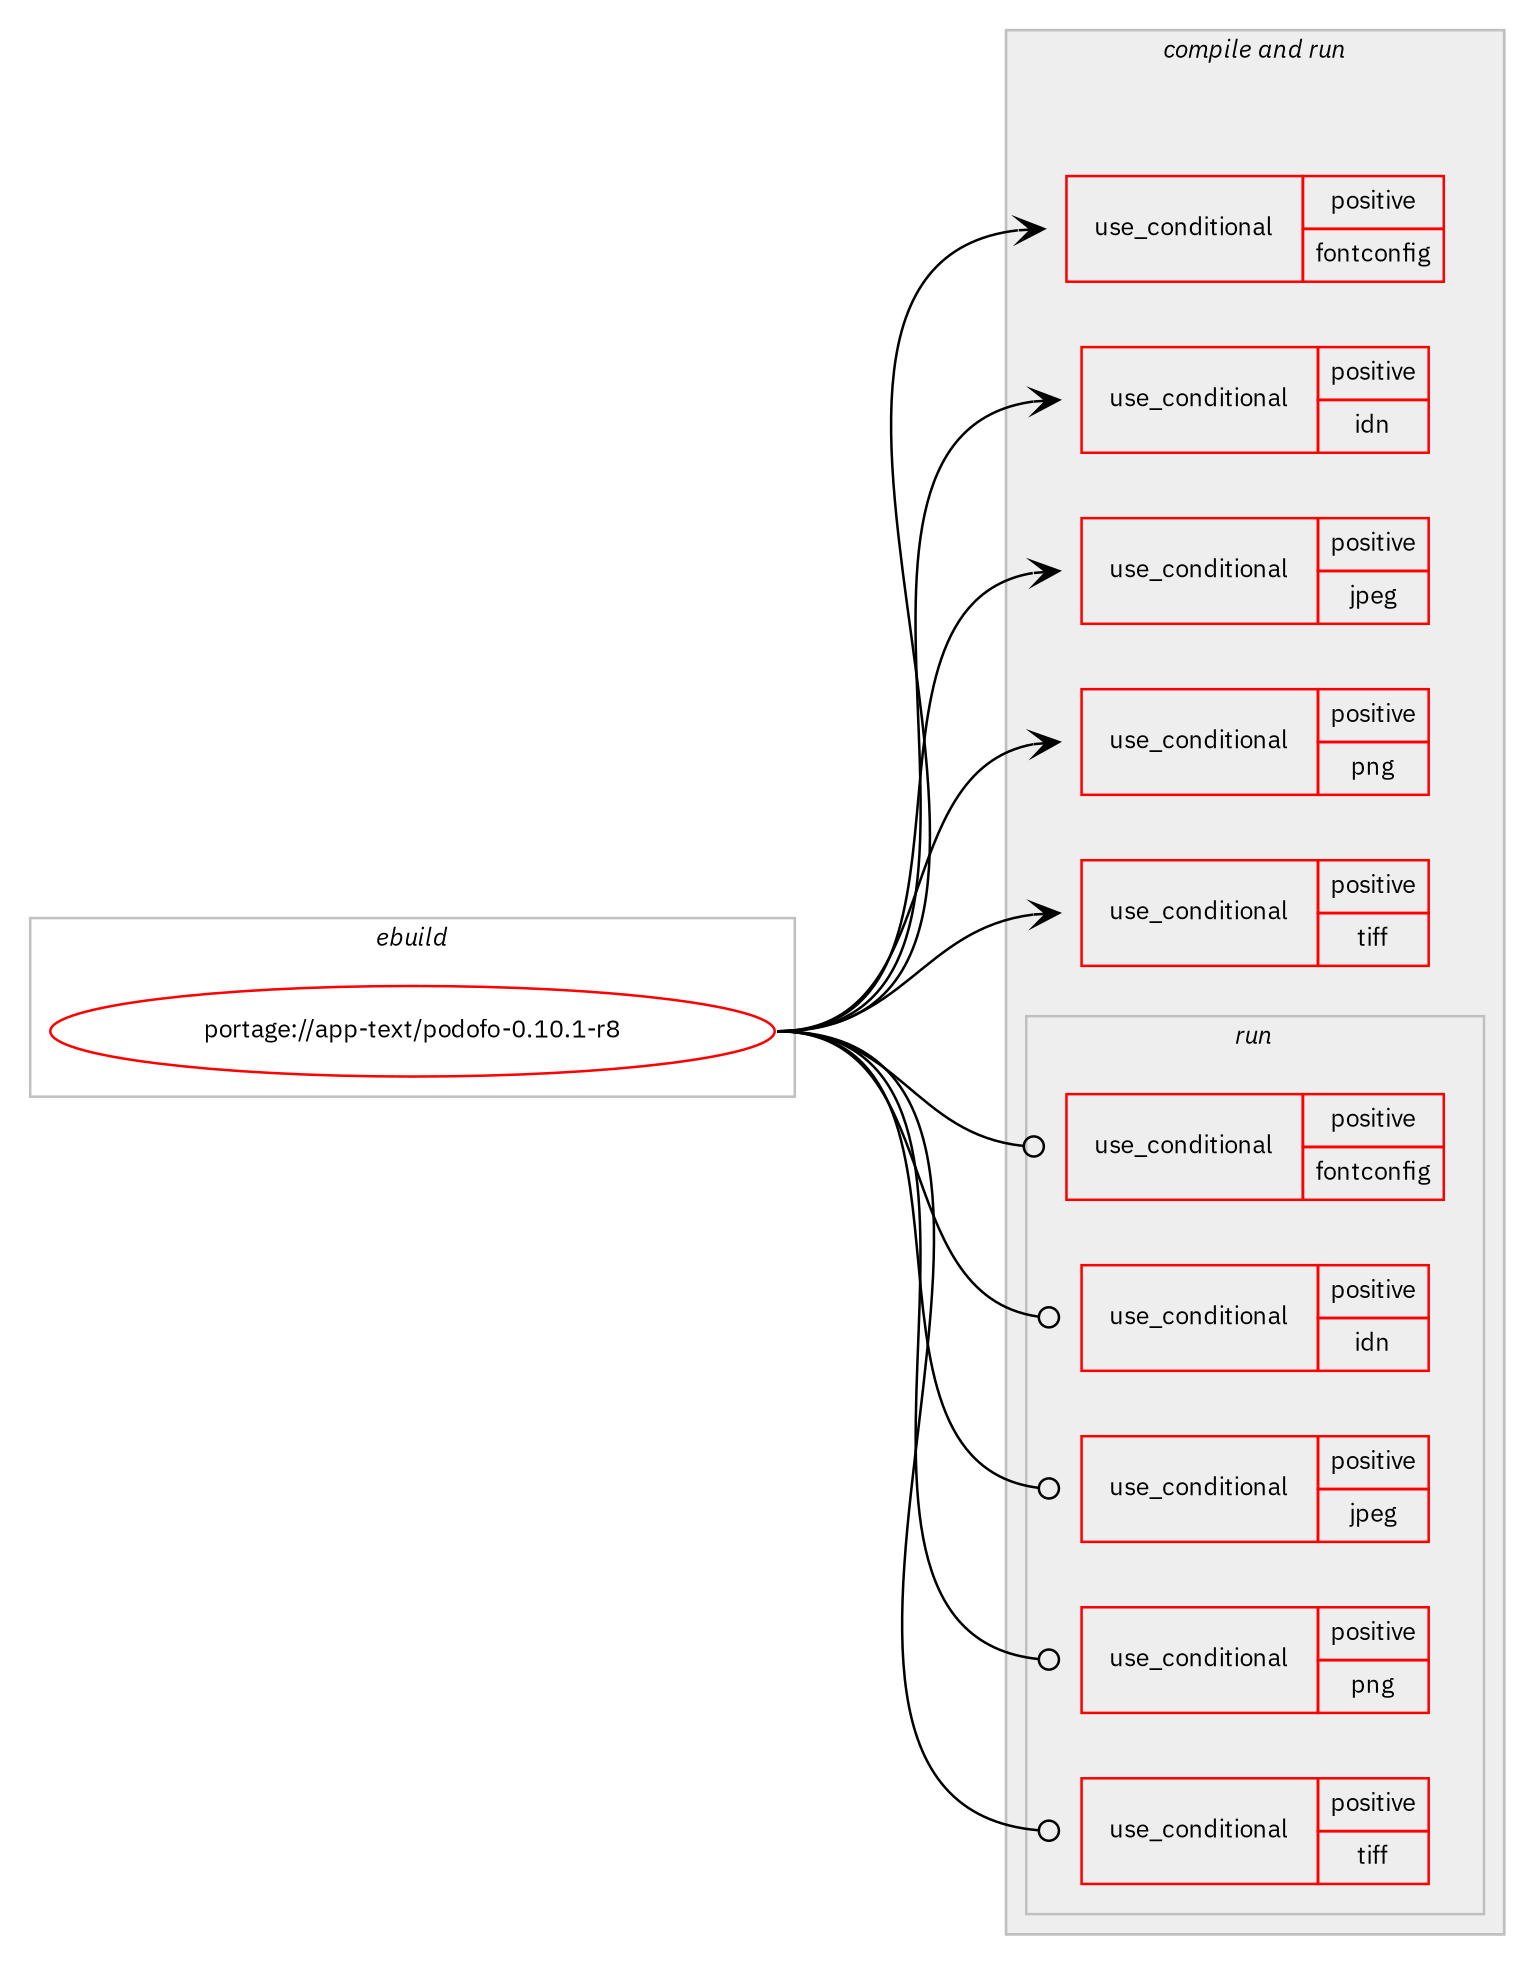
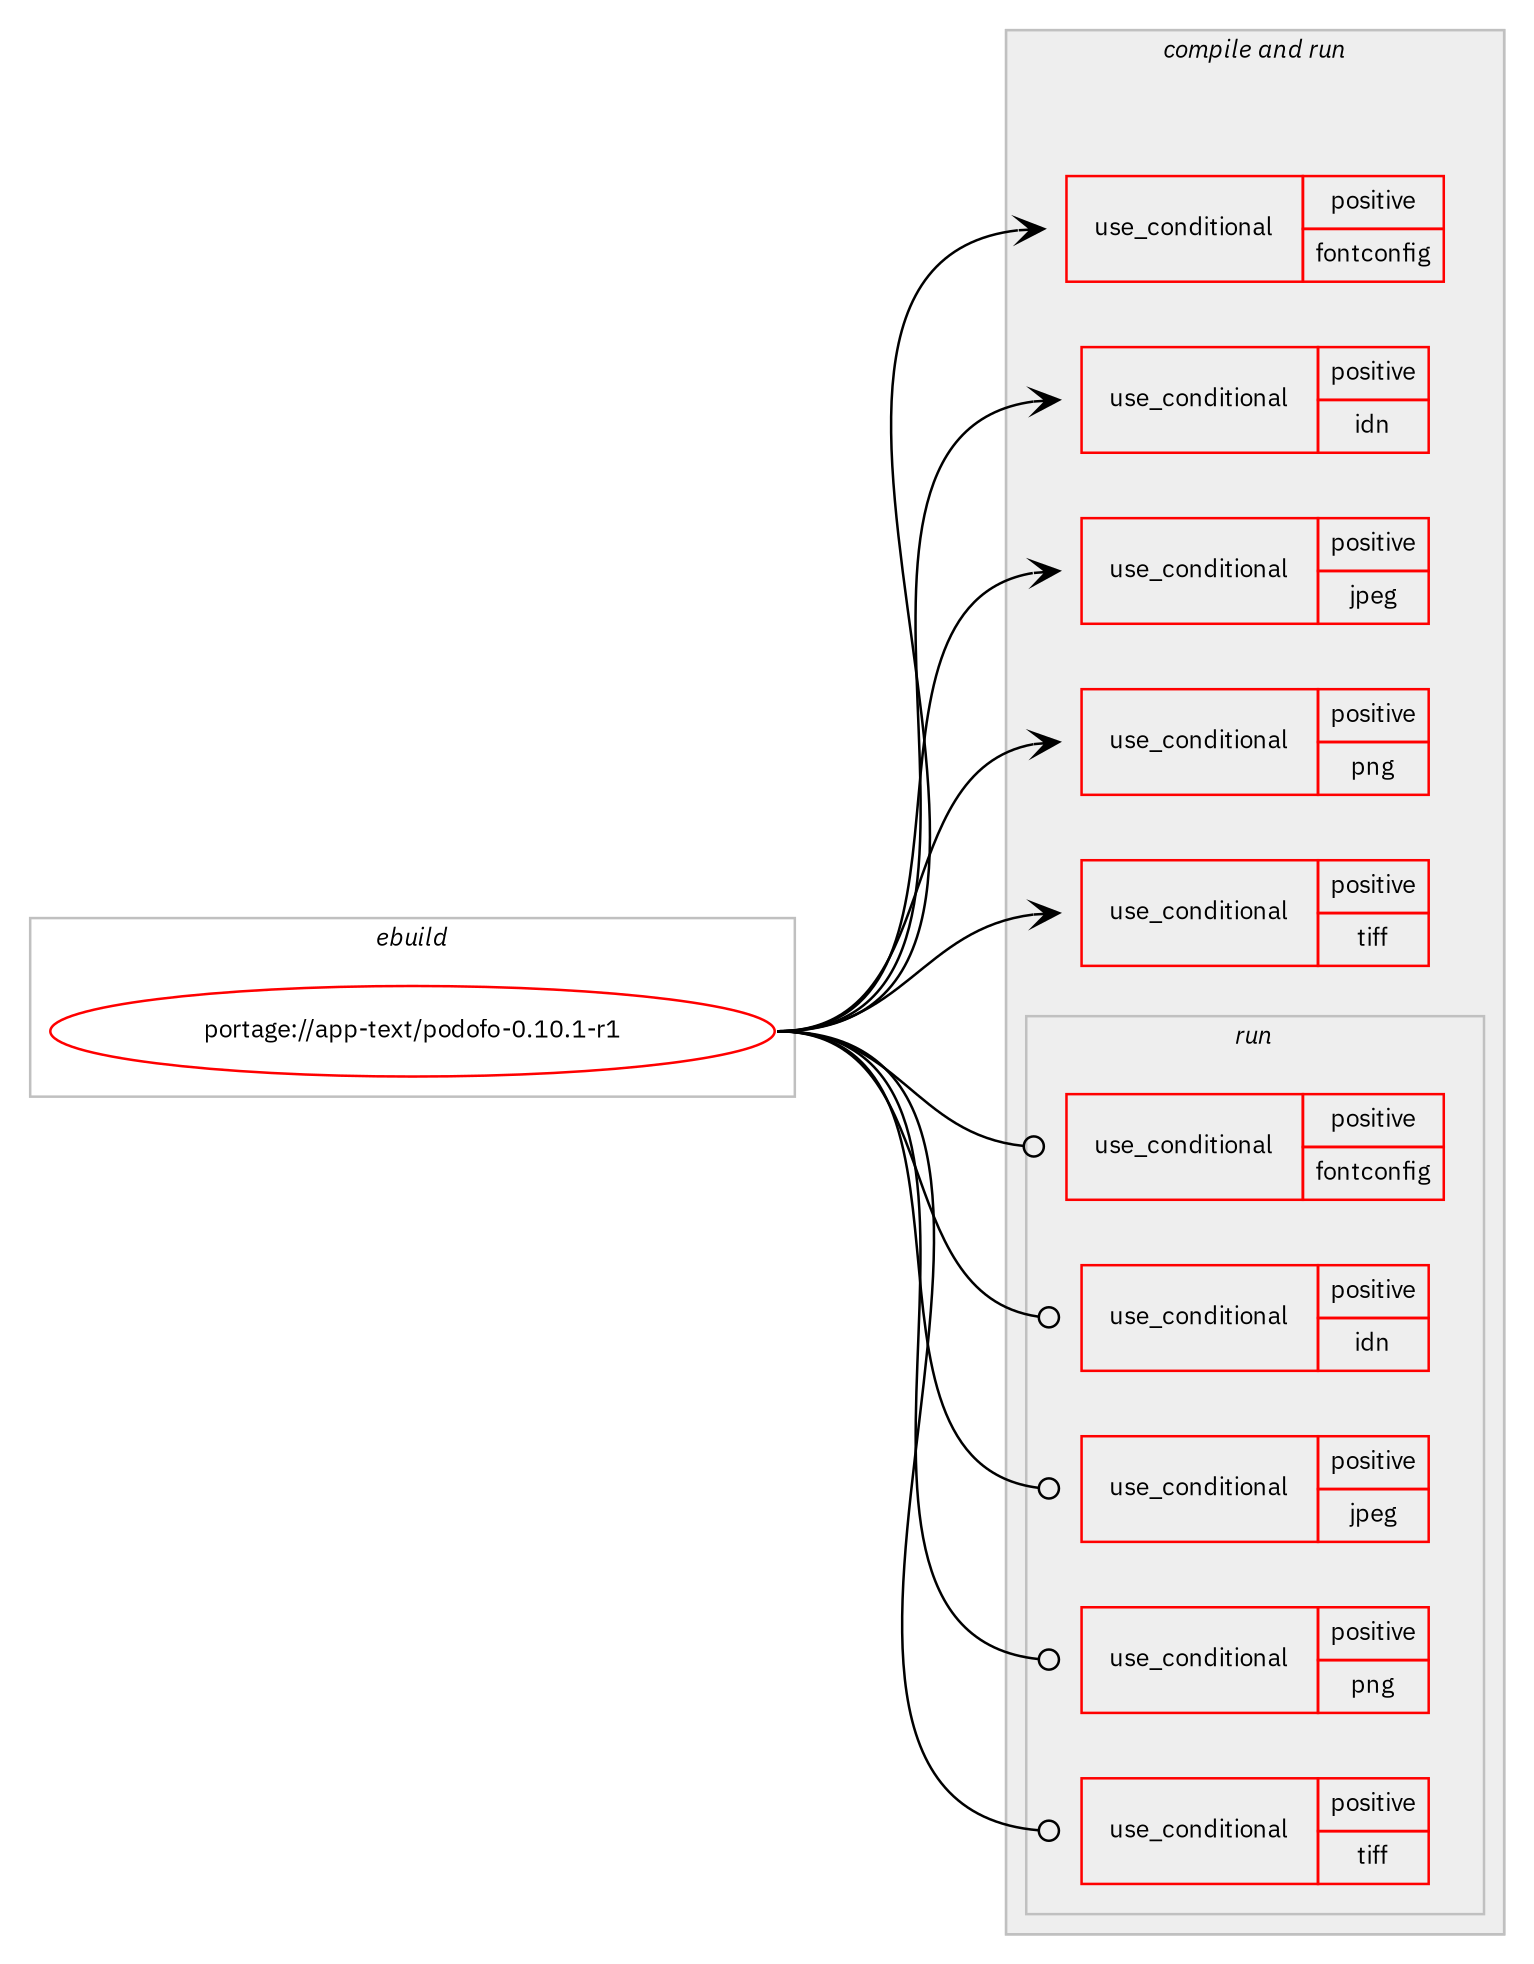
node "portage://app-text/podofo-0.10.1-r8": label "portage://app-text/podofo-0.10.1-r8" -> "portage://app-text/podofo-0.10.1-r1"
